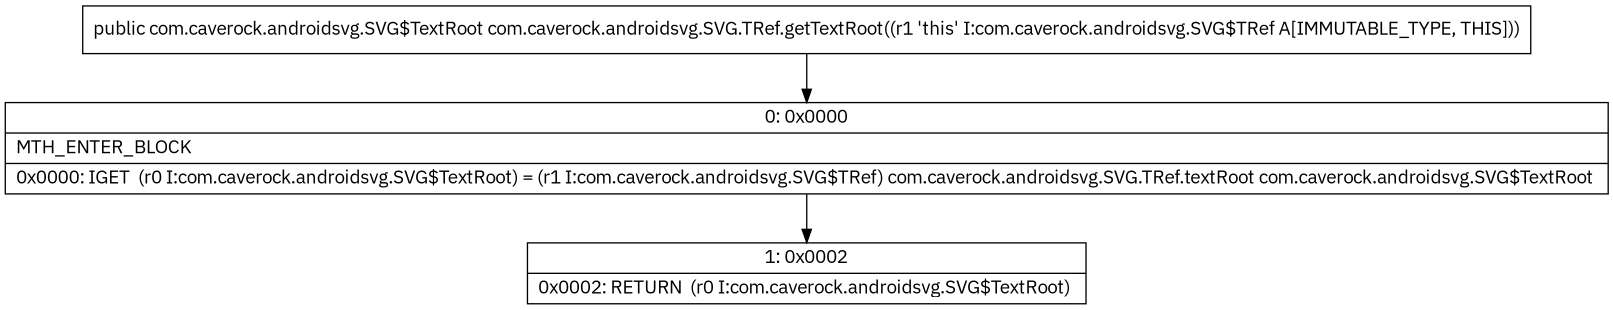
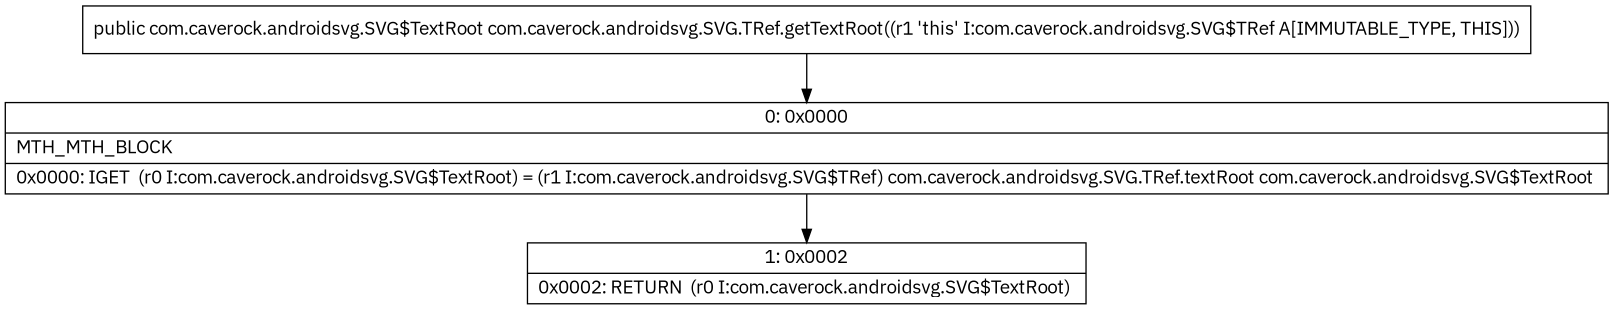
node "0: 0x0000": text "MTH_ENTER_BLOCK" -> "MTH_MTH_BLOCK"
